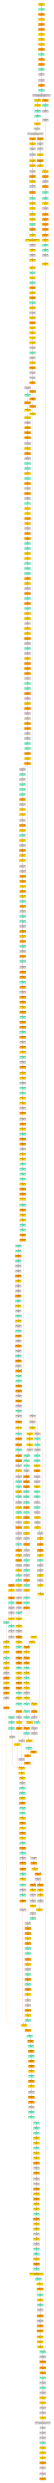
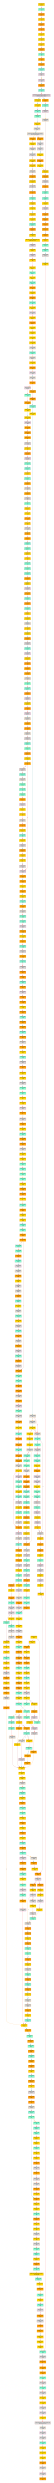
node "0x0041ce20 testb": fillcolor orange -> aquamarine
